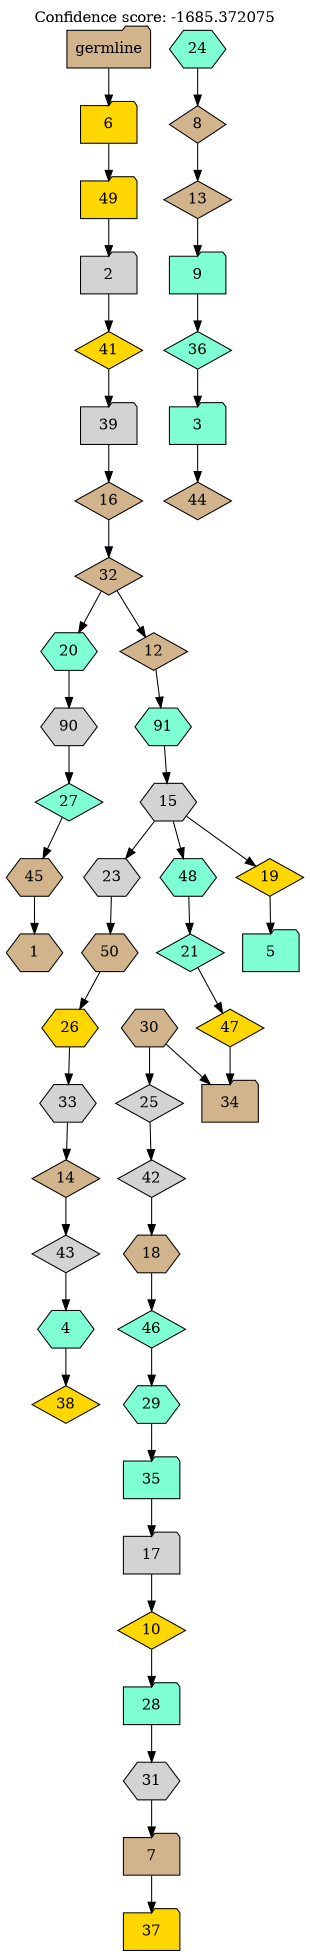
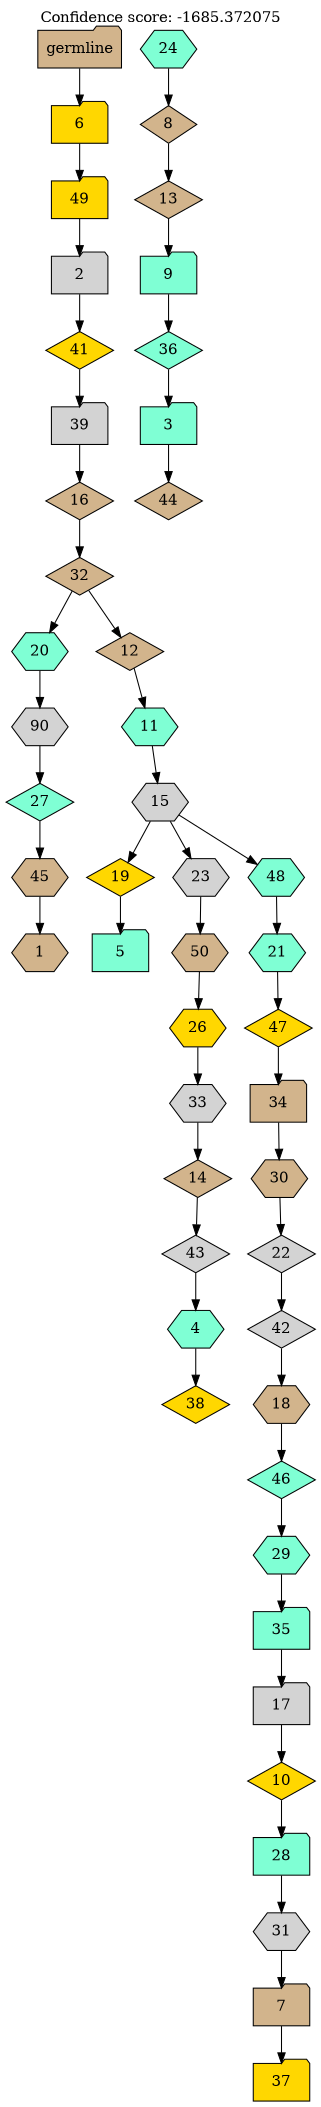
node "91": label "91" -> "11"
node "21": shape diamond -> hexagon
edge "30" -> "34": reversed
node "25": label "25" -> "22"
